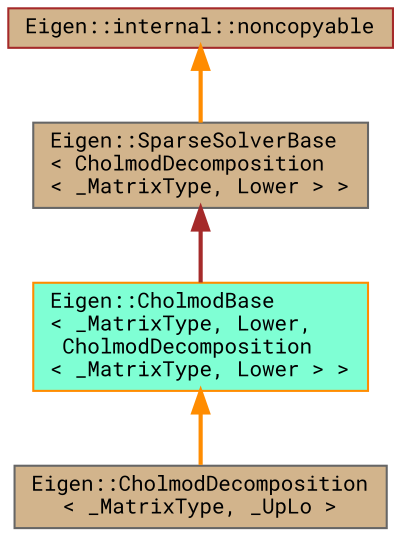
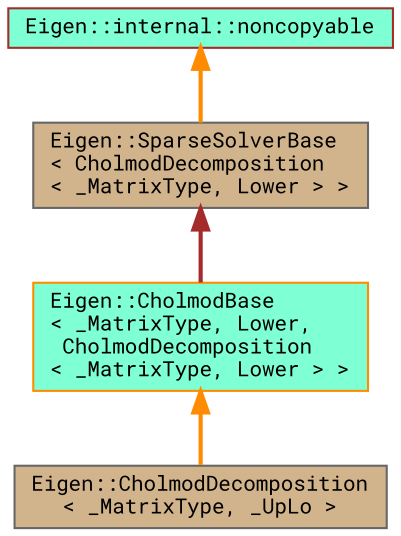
node "Eigen::internal::noncopyable": fillcolor tan -> aquamarine
